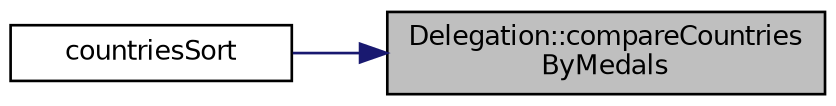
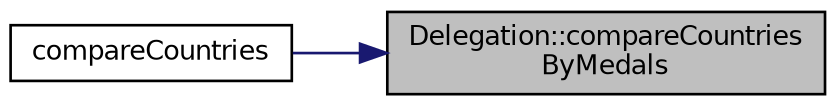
node "countriesSort": label "countriesSort" -> "compareCountries"
